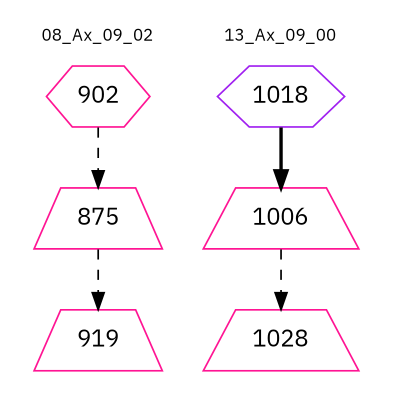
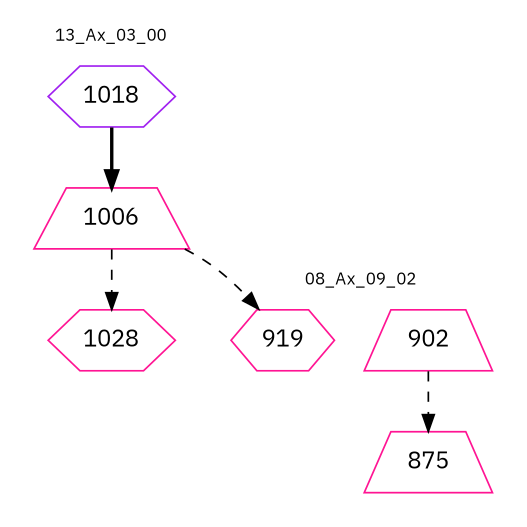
cluster "13_Ax_09_00": label "13_Ax_09_00" -> "13_Ax_03_00"
node "902": shape hexagon -> trapezium
edge "875" -> "919": now "1006" -> "919"
node "919": shape trapezium -> hexagon
node "1028": shape trapezium -> hexagon
